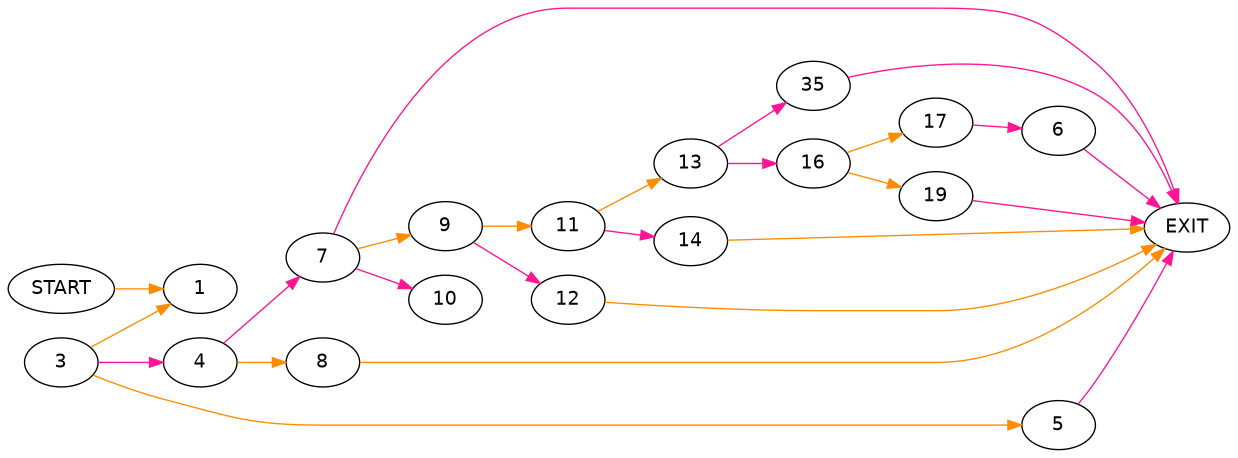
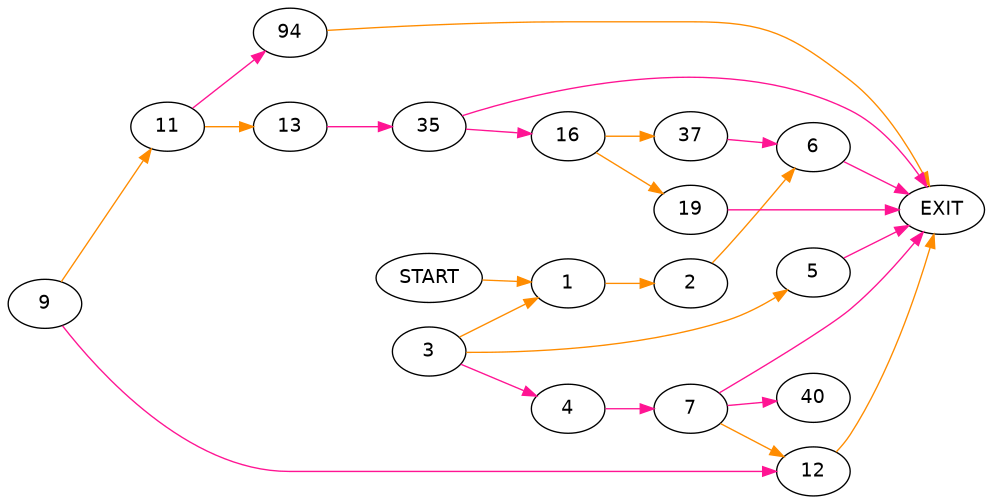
node "17": label "17" -> "37"
edge "13" -> "16": now "35" -> "16"
node "14": label "14" -> "94"
edge "7" -> "9": now "7" -> "12"
node "2": added
node "10": label "10" -> "40"
node "8": removed
